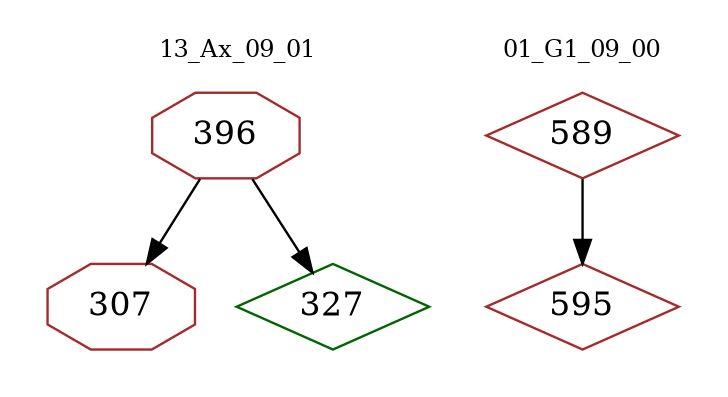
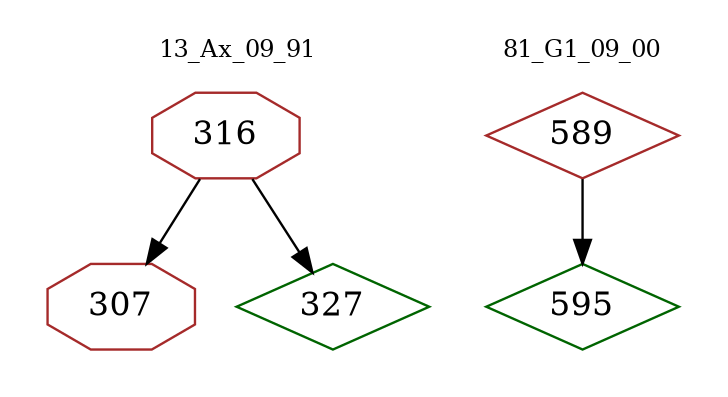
cluster "13_Ax_09_01": label "13_Ax_09_01" -> "13_Ax_09_91"
cluster "01_G1_09_00": label "01_G1_09_00" -> "81_G1_09_00"
node "396": label "396" -> "316"
node "595": color brown -> darkgreen
